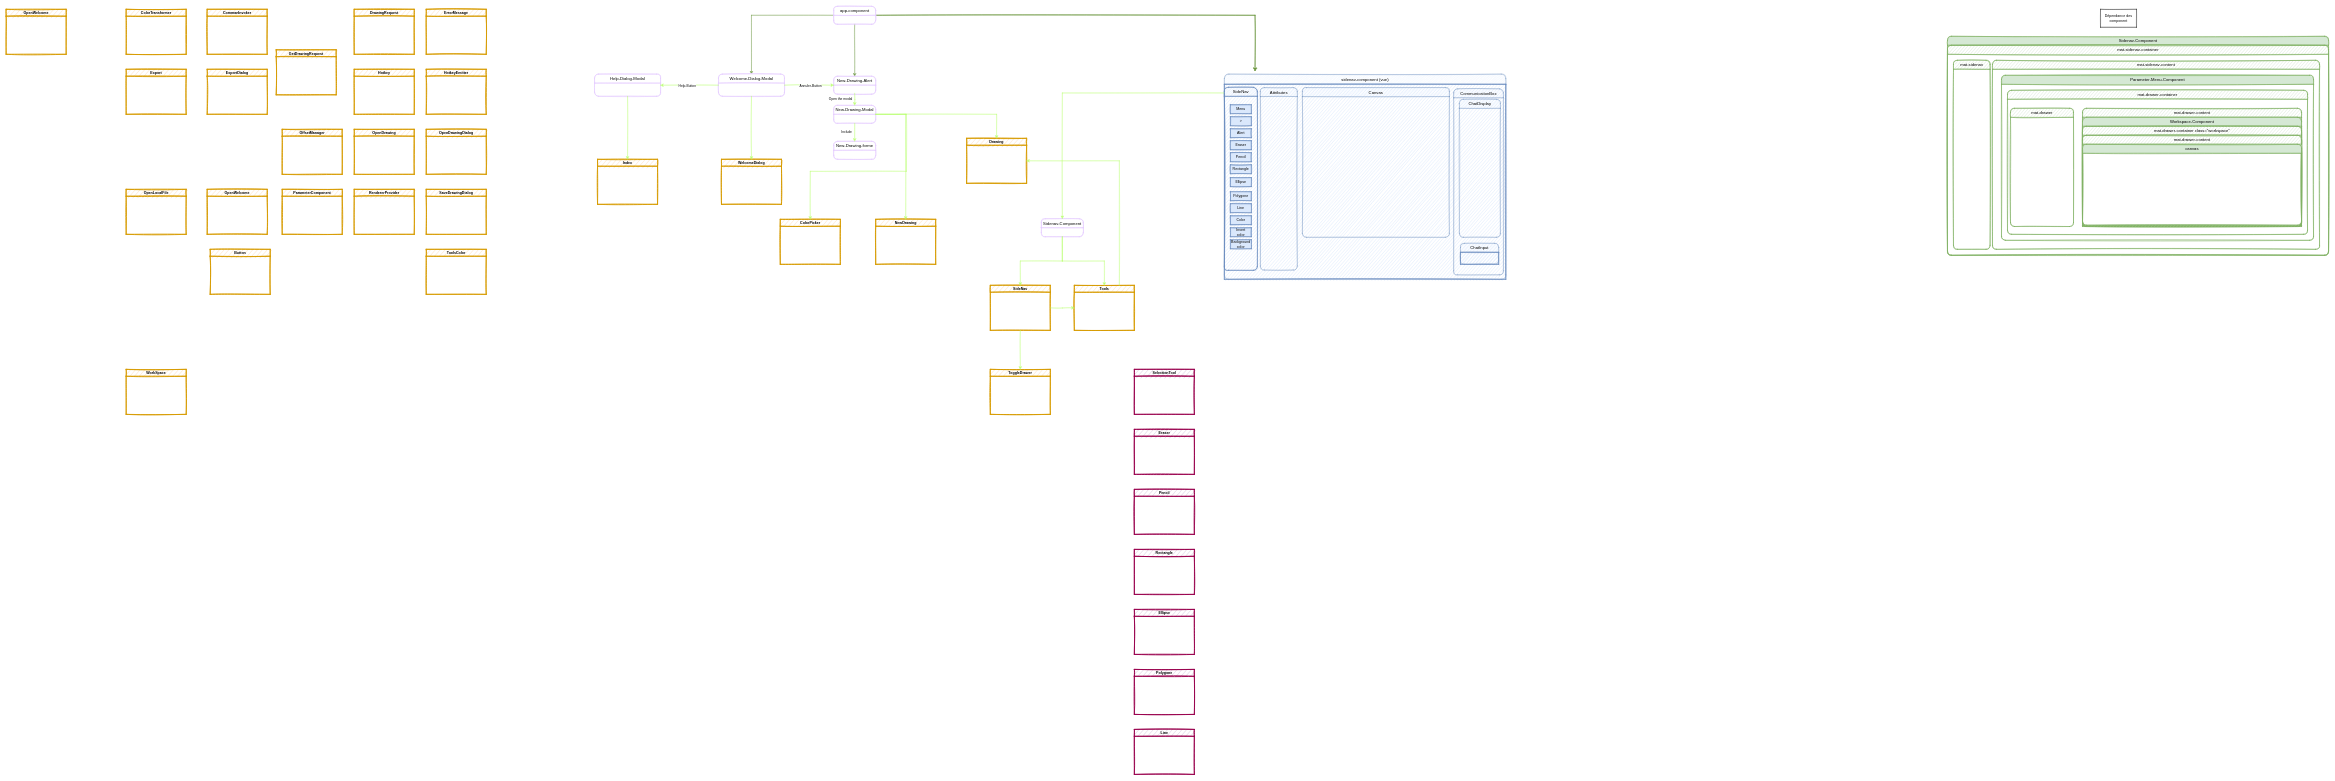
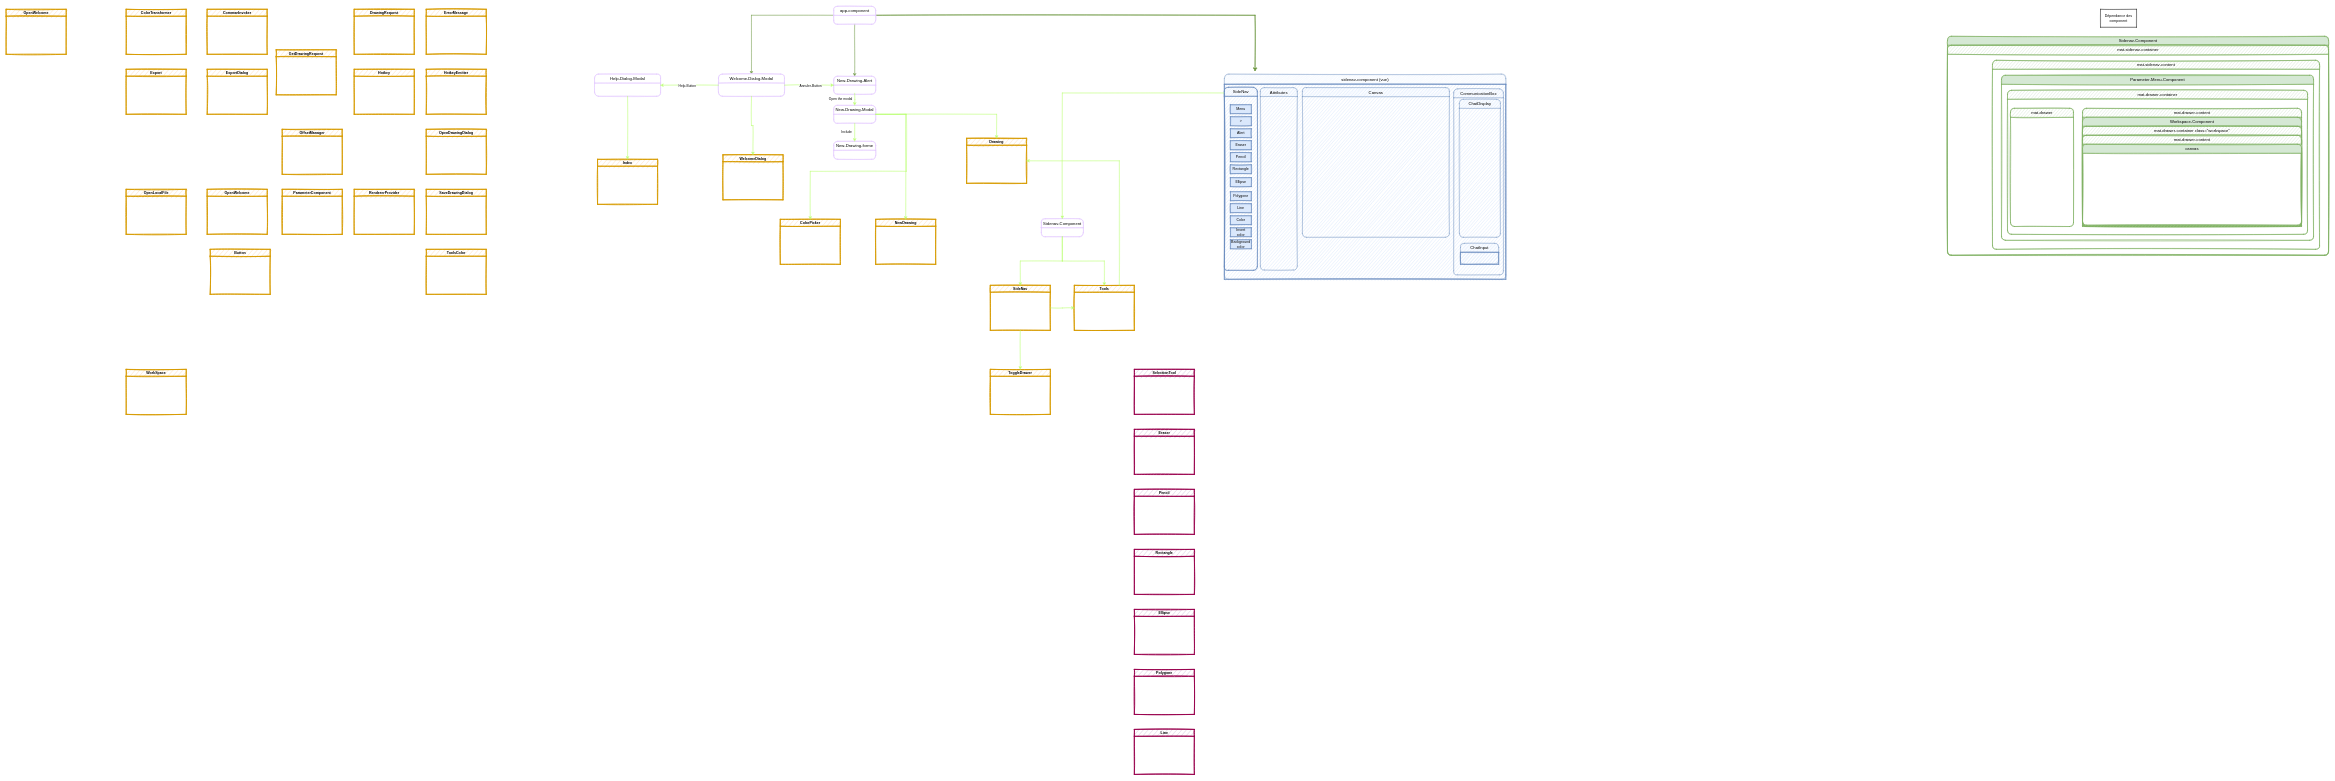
node "OpenDrawing": removed
node "mat-sidenav": removed
node "WelcomeDialog": moved (751, 182) -> (753, 177)
